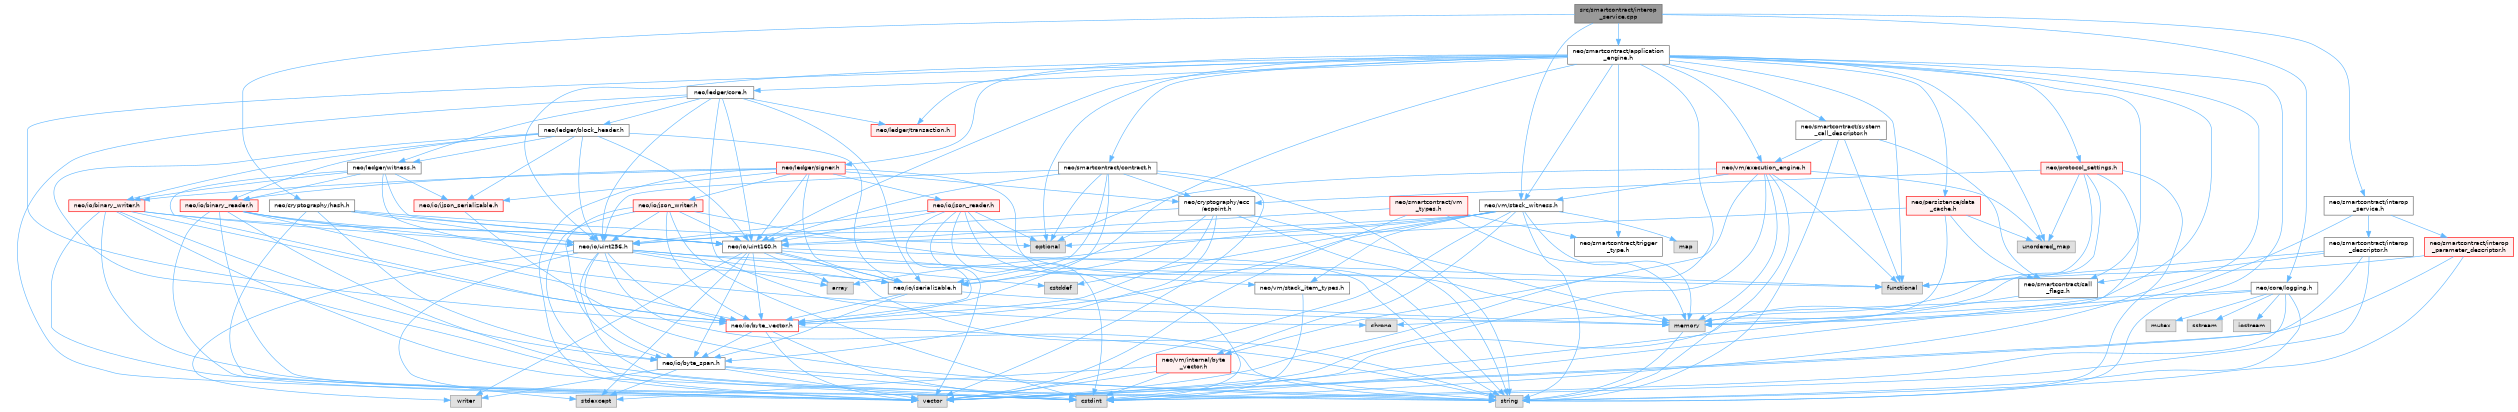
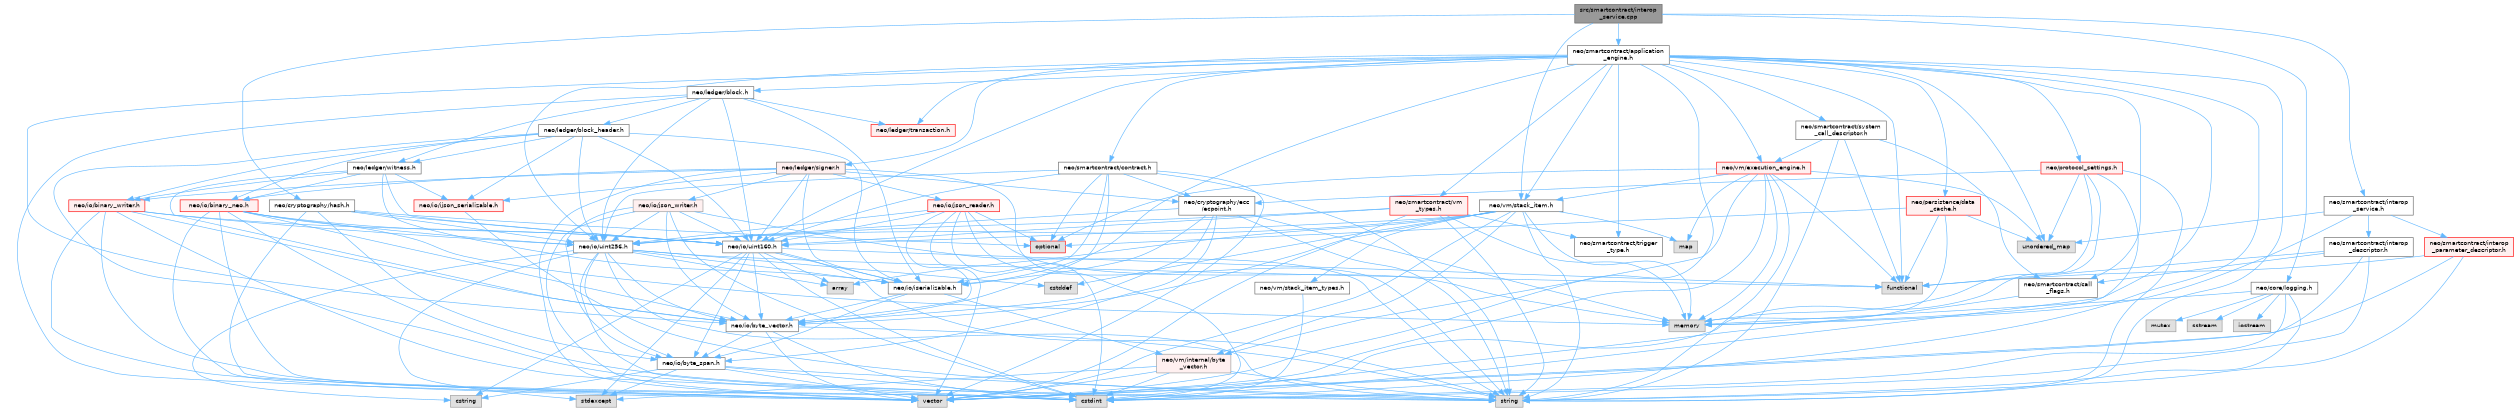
edge "neo/smartcontract/application _engine.h" -> "optional": now "neo/smartcontract/application _engine.h" -> "neo/smartcontract/vm _types.h"
node "neo/ledger/core.h": label "neo/ledger/core.h" -> "neo/ledger/block.h"
node "neo/ledger/signer.h": color red -> grey40
edge "neo/vm/execution_engine.h" -> "map": added
node "neo/io/binary_reader.h": label "neo/io/binary_reader.h" -> "neo/io/binary_neo.h"
node "neo/io/json_writer.h": color red -> grey60
node "neo/vm/stack_witness.h": label "neo/vm/stack_witness.h" -> "neo/vm/stack_item.h"
edge "neo/smartcontract/vm _types.h" -> "neo/io/uint256.h": added
edge "neo/smartcontract/interop _service.h" -> "unordered_map": added
node "optional": color grey60 -> red
edge "neo/persistence/data _cache.h" -> "neo/smartcontract/call _flags.h": now "neo/persistence/data _cache.h" -> "functional"
edge "neo/io/uint160.h" -> "neo/vm/stack_item_types.h": now "neo/io/uint160.h" -> "cstdint"
edge "neo/io/binary_writer.h" -> "neo/io/byte_span.h": removed
edge "neo/io/iserializable.h" -> "memory": now "neo/io/iserializable.h" -> "neo/vm/internal/byte _vector.h"
node "neo/io/byte_vector.h": color red -> grey40
node "chrono": removed
node "neo/vm/internal/byte _vector.h": color red -> grey60
edge "memory" -> "string": now "neo/smartcontract/vm _types.h" -> "string"
node "writer": label "writer" -> "cstring"
